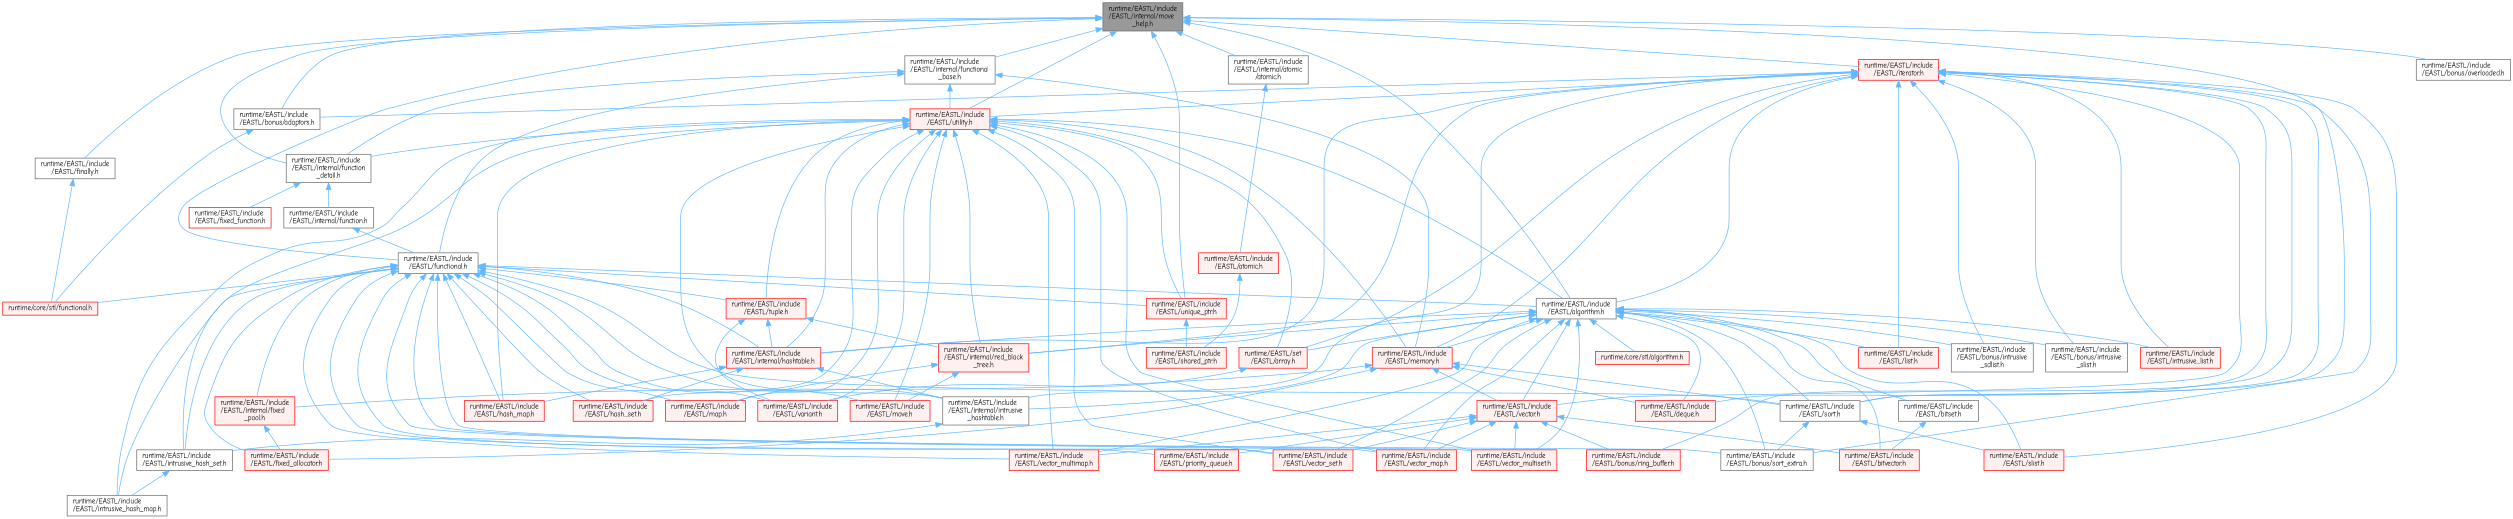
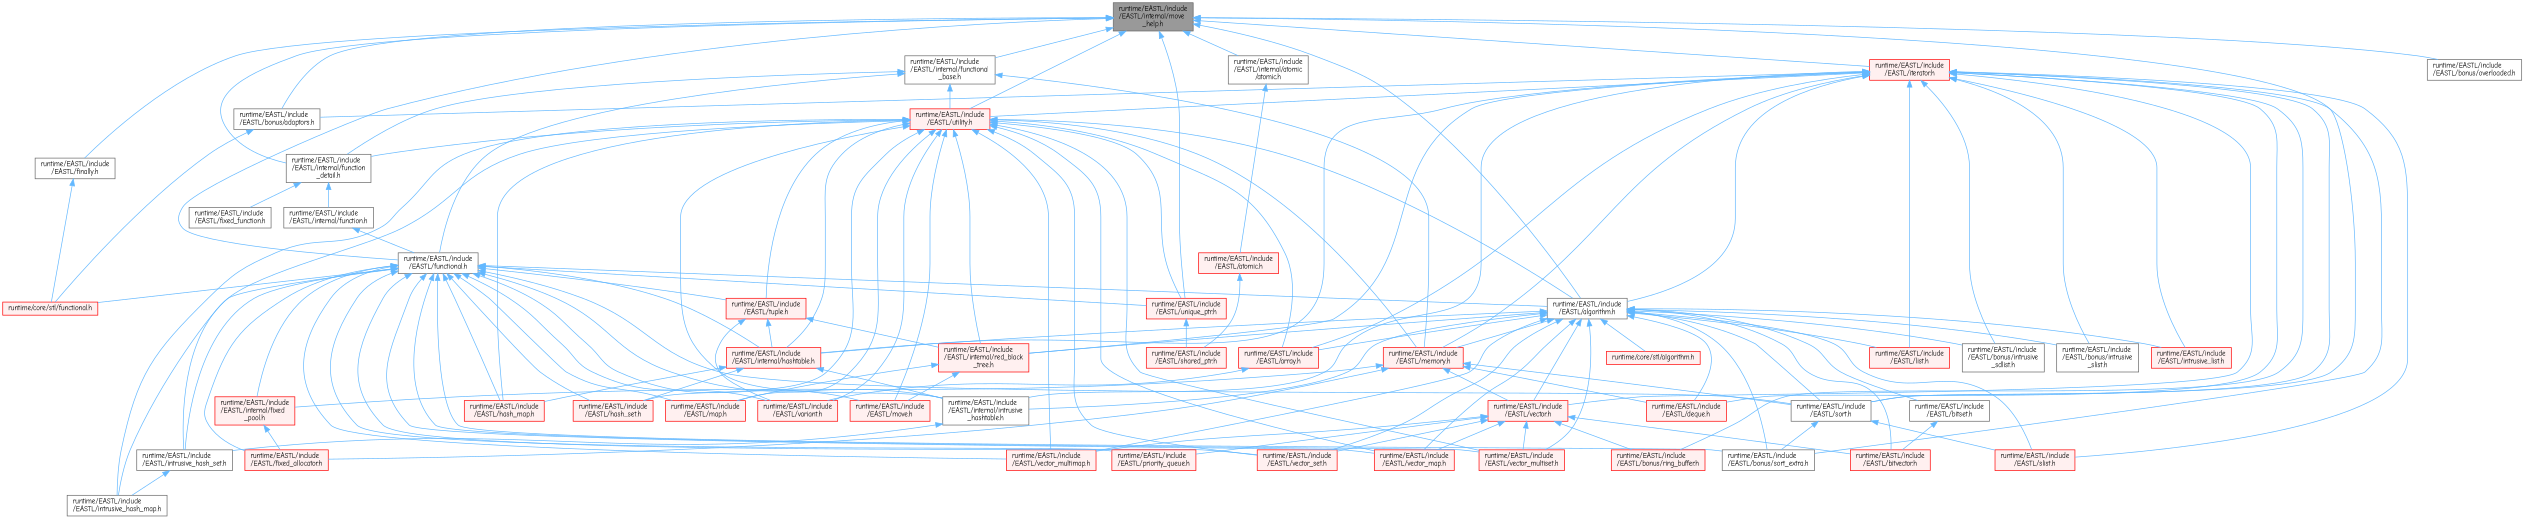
node "runtime/EASTL/include /EASTL/fixed_function.h": color red -> grey40
node "runtime/EASTL/set /EASTL/array.h": label "runtime/EASTL/set /EASTL/array.h" -> "runtime/EASTL/include /EASTL/array.h"
